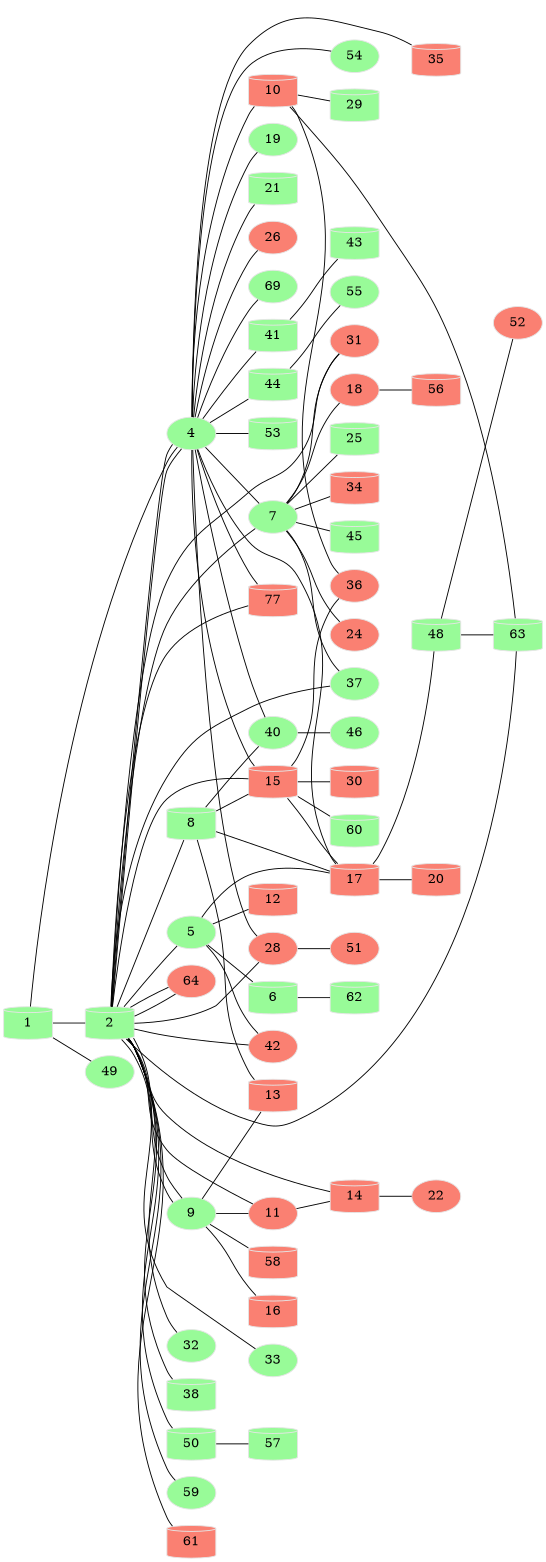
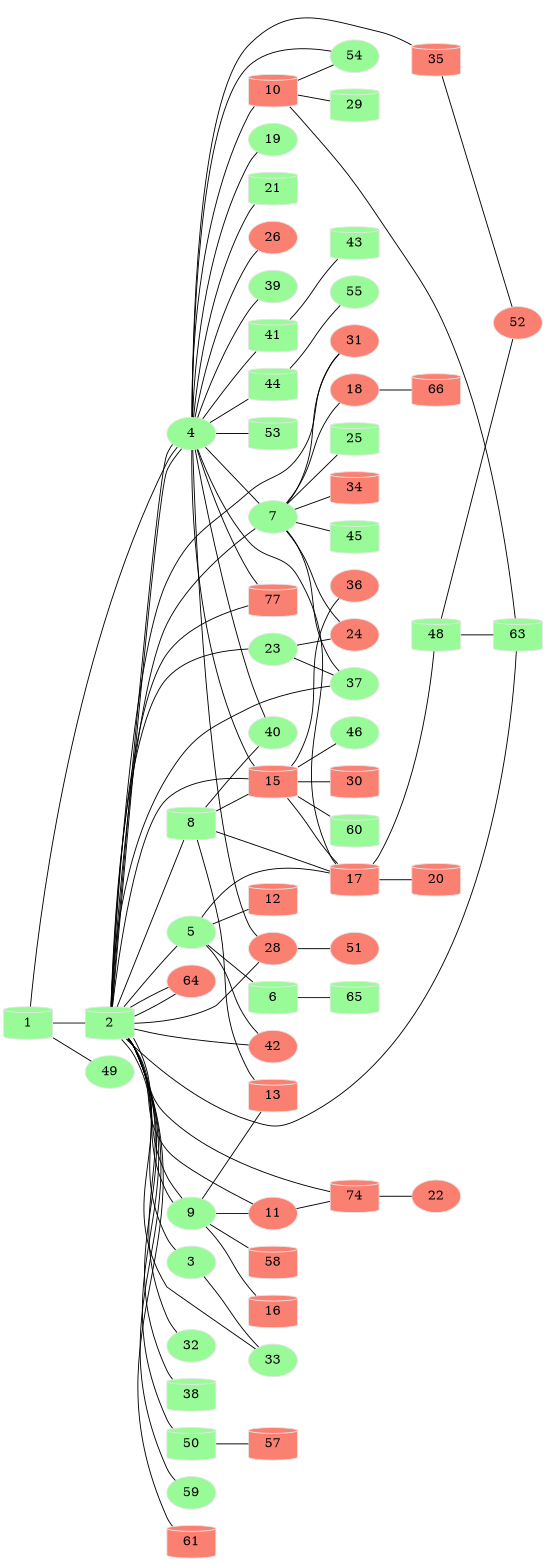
edge "35" -- "52": added
node "69": label "69" -> "39"
edge "10" -- "36": now "10" -- "54"
node "56": label "56" -> "66"
node "23": added
edge "40" -- "46": now "15" -- "46"
node "62": label "62" -> "65"
node "14": label "14" -> "74"
node "3": added
node "57": fillcolor palegreen -> salmon
